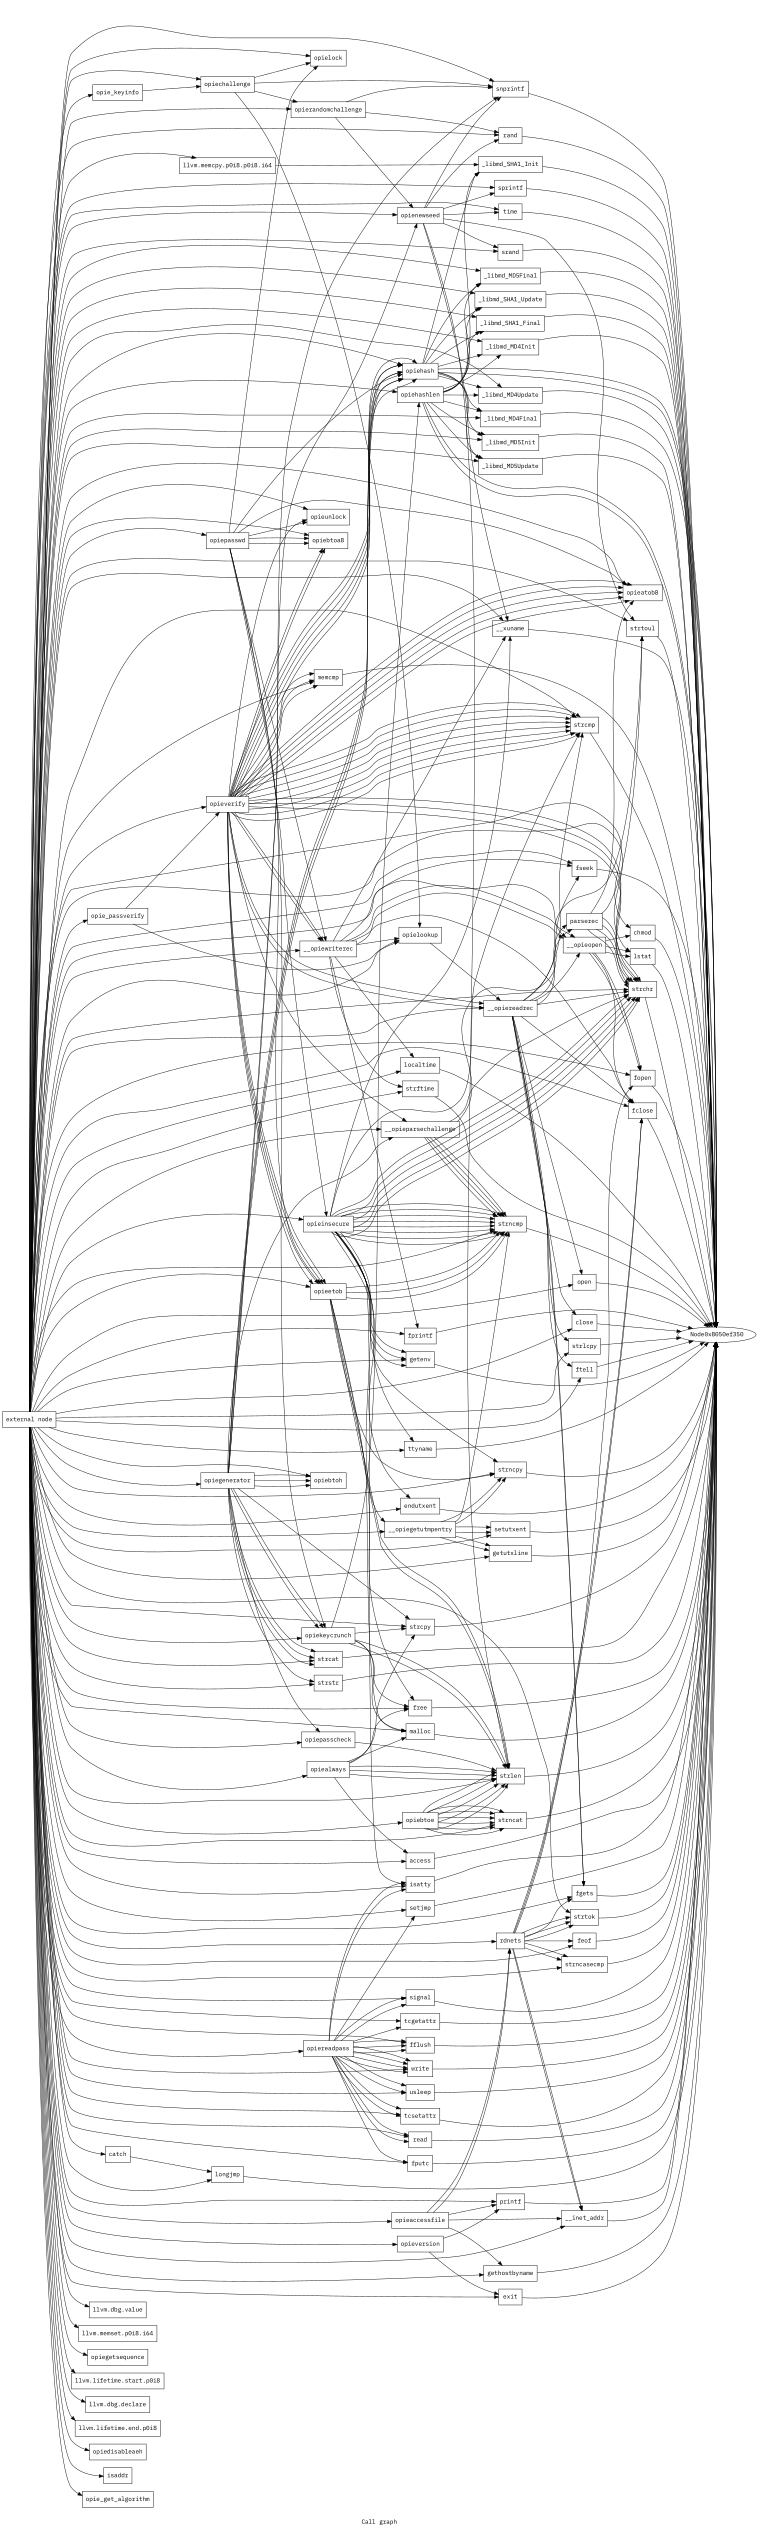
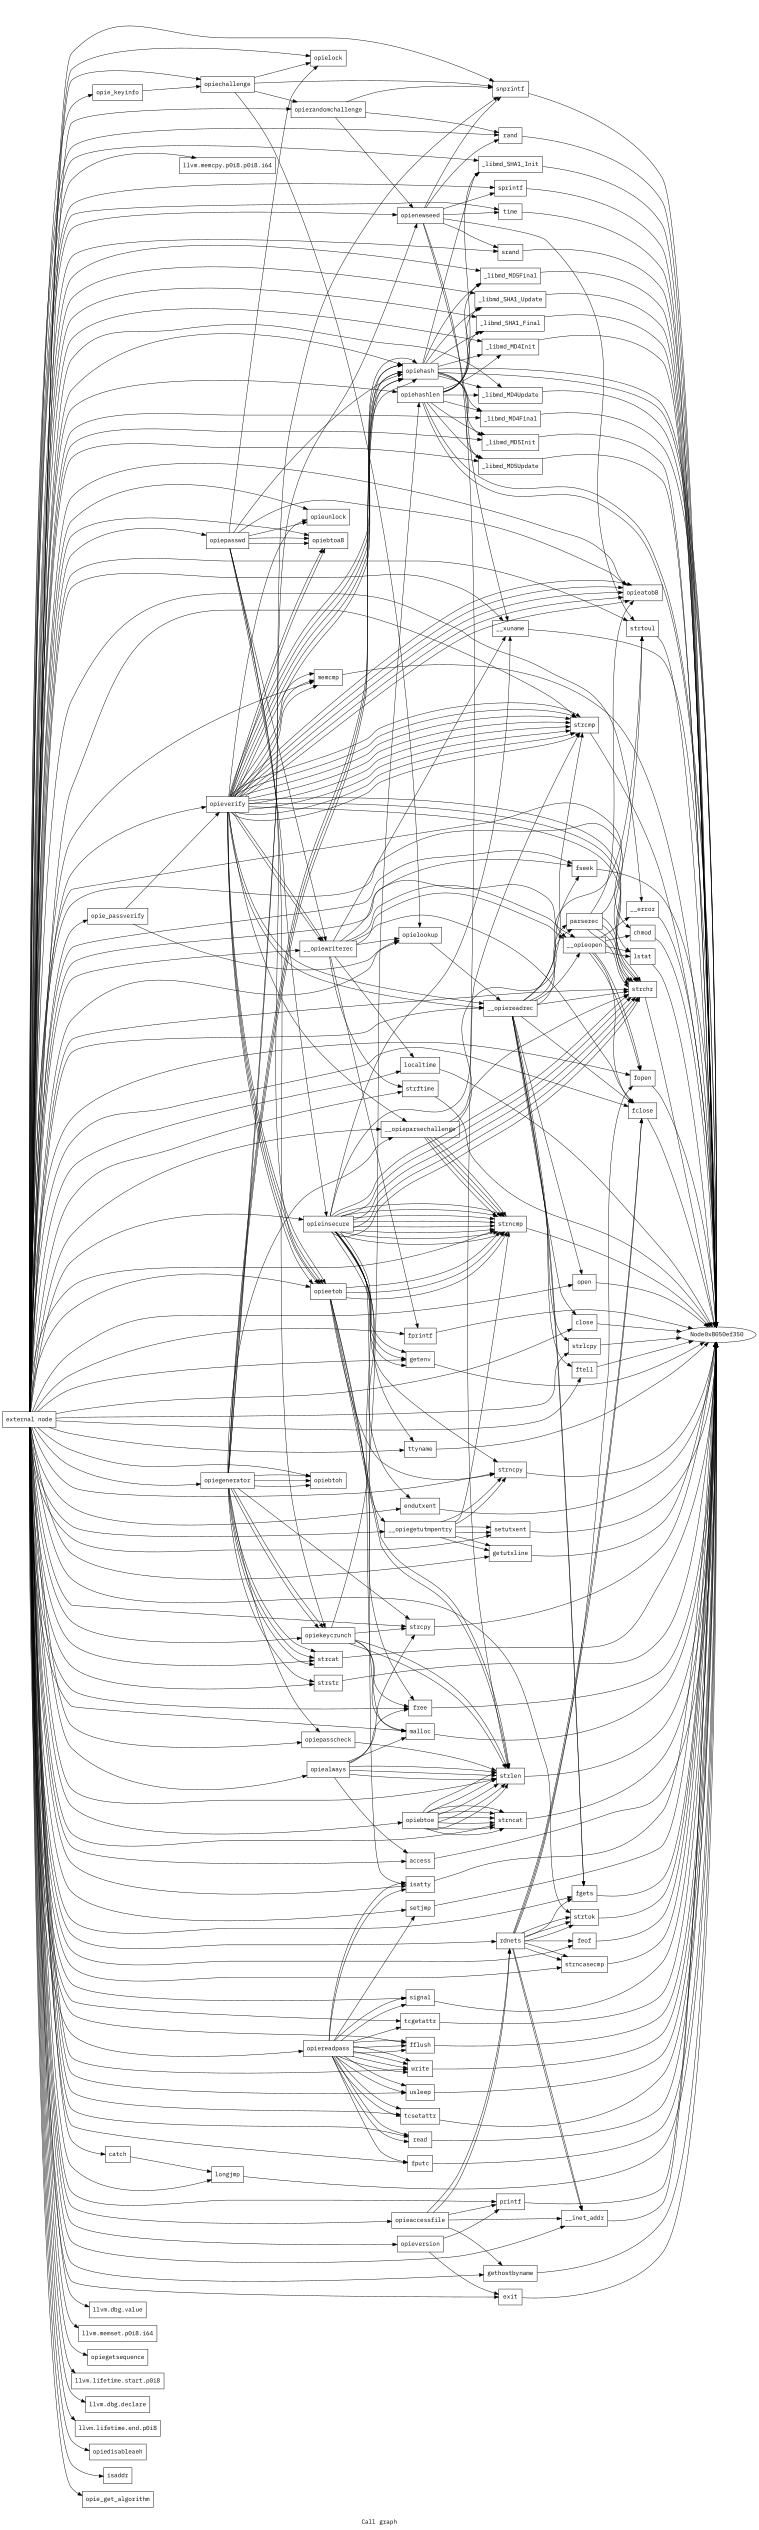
edge "llvm.memcpy.p0i8.p0i8.i64" -> "_libmd_SHA1_Init": now "external node" -> "_libmd_SHA1_Init"
node "__error": added
